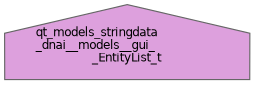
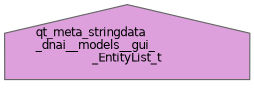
node "qt_models_stringdata _dnai__models__gui_ _EntityList_t": label "qt_models_stringdata _dnai__models__gui_ _EntityList_t" -> "qt_meta_stringdata _dnai__models__gui_ _EntityList_t"
